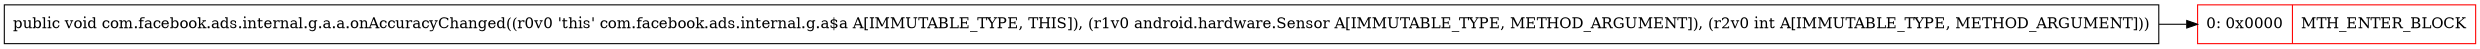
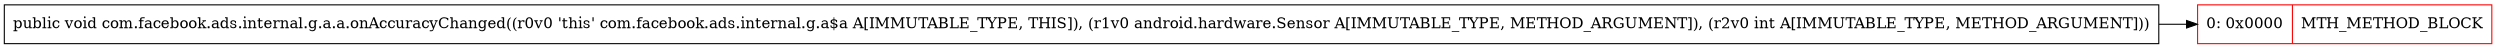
node "0: 0x0000": text "MTH_ENTER_BLOCK" -> "MTH_METHOD_BLOCK"
